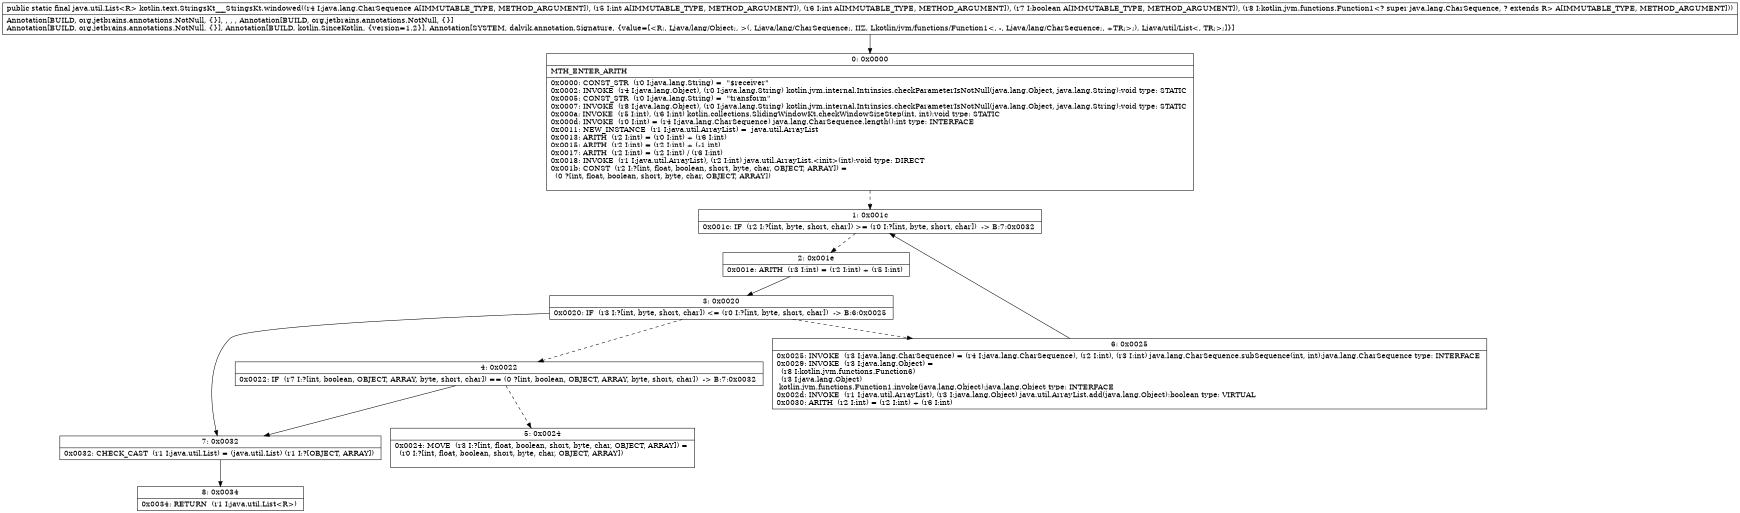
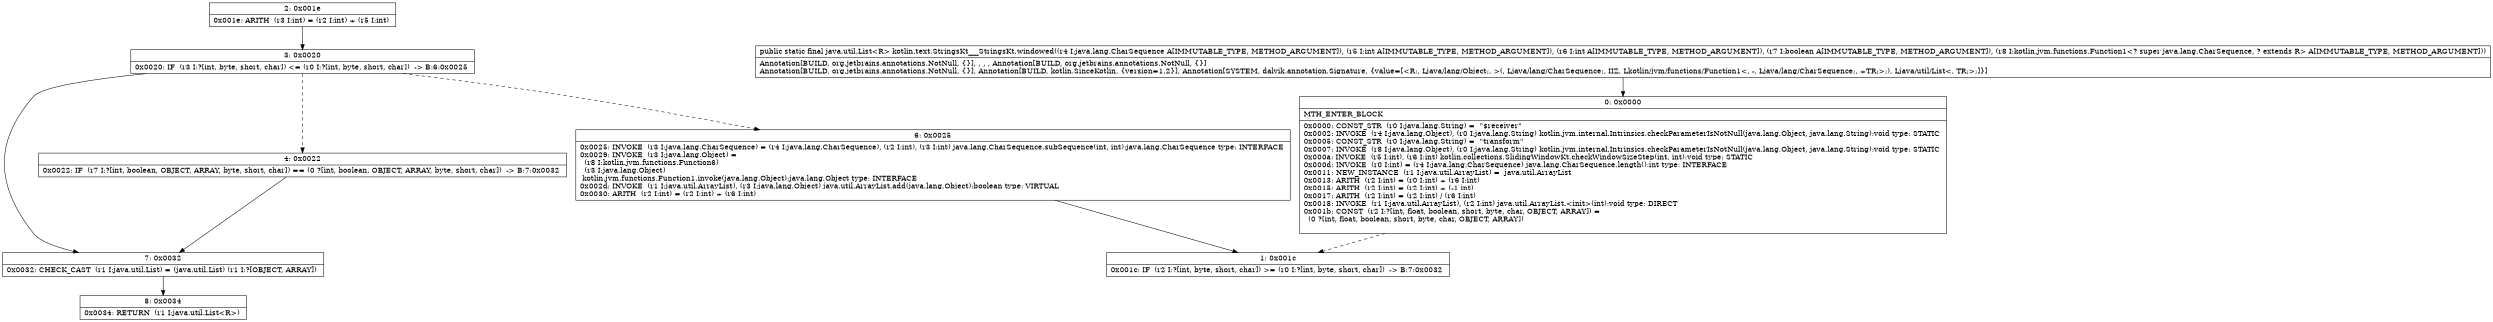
node "0: 0x0000": text "MTH_ENTER_ARITH" -> "MTH_ENTER_BLOCK"
edge "1: 0x001c" -> "2: 0x001e": removed
node "5: 0x0024": removed
